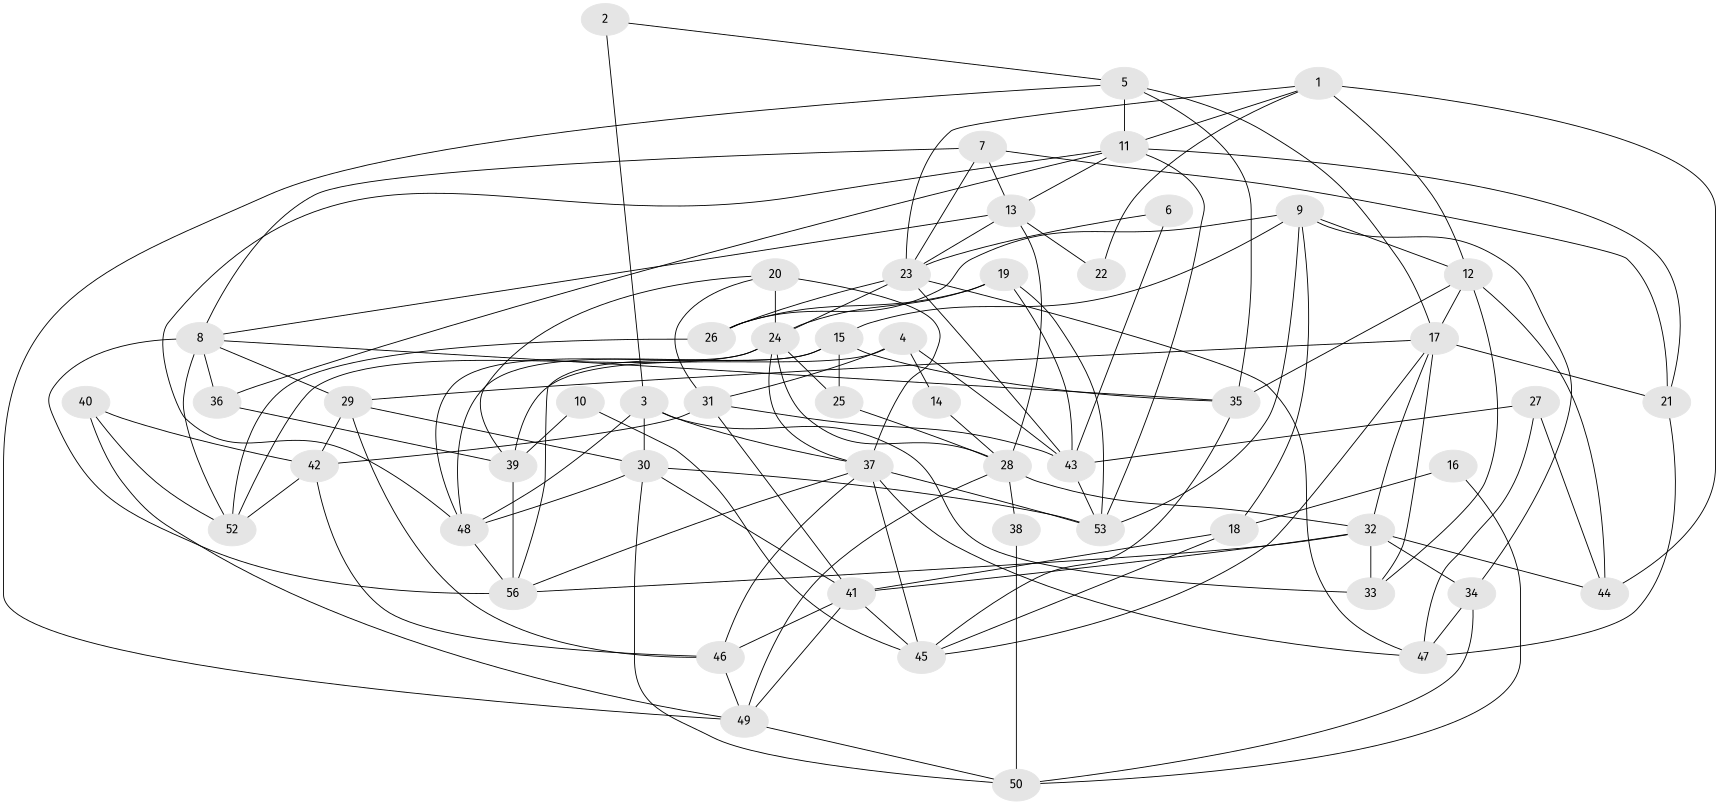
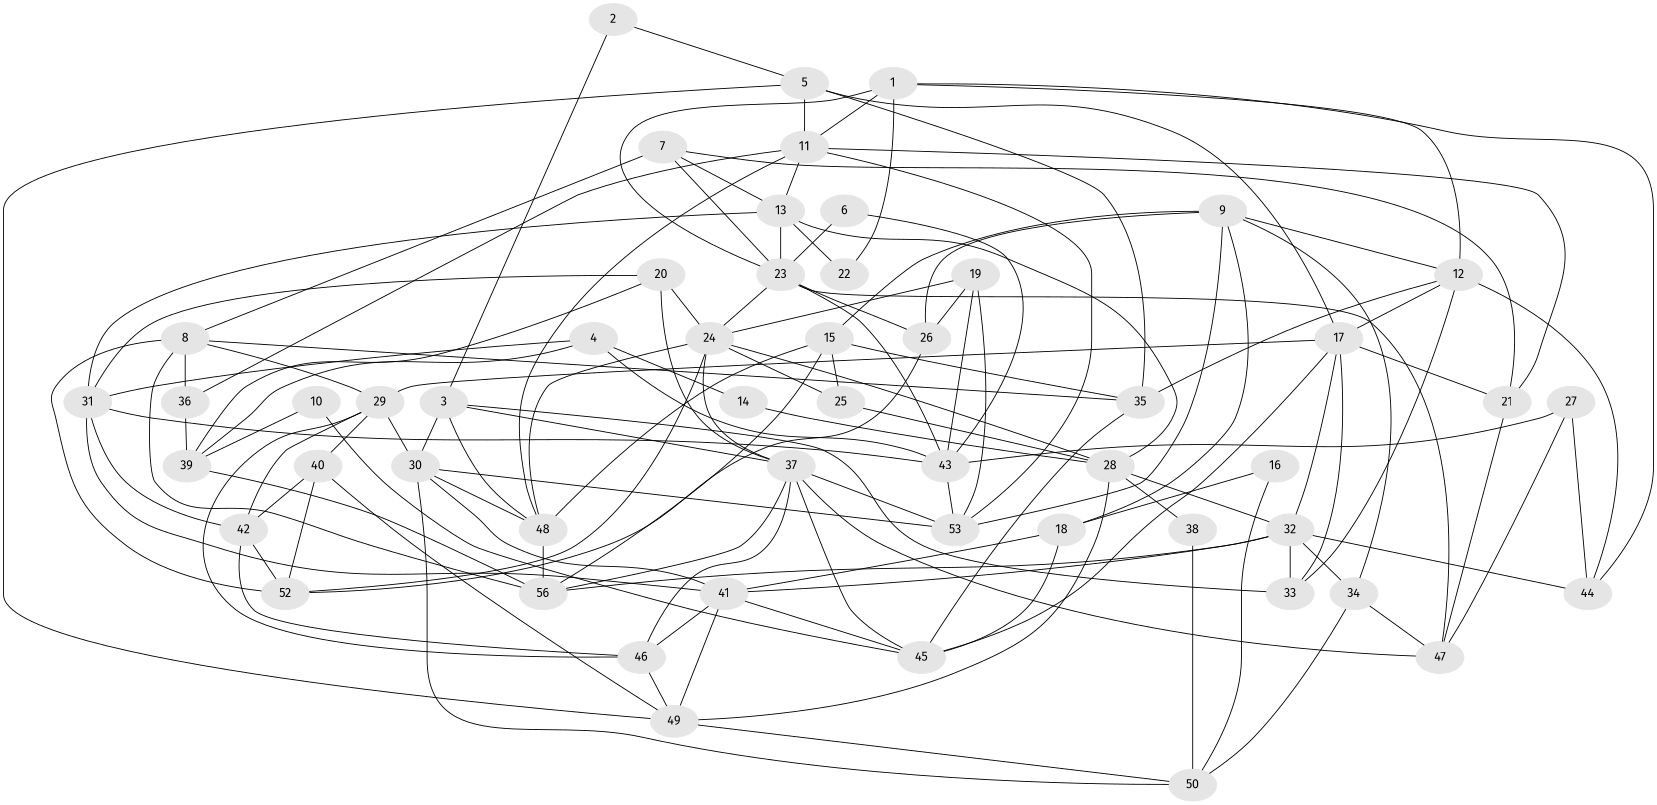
edge "13" -- "8": now "13" -- "31"
edge "29" -- "40": added
